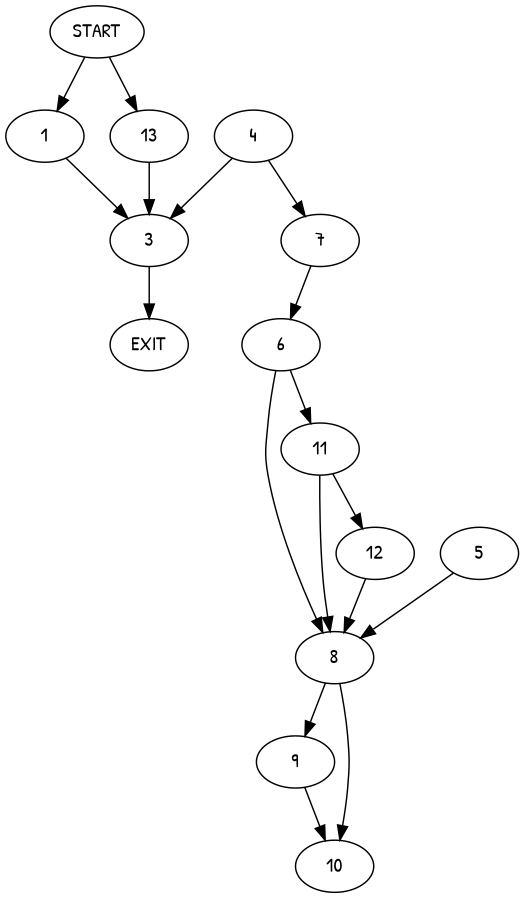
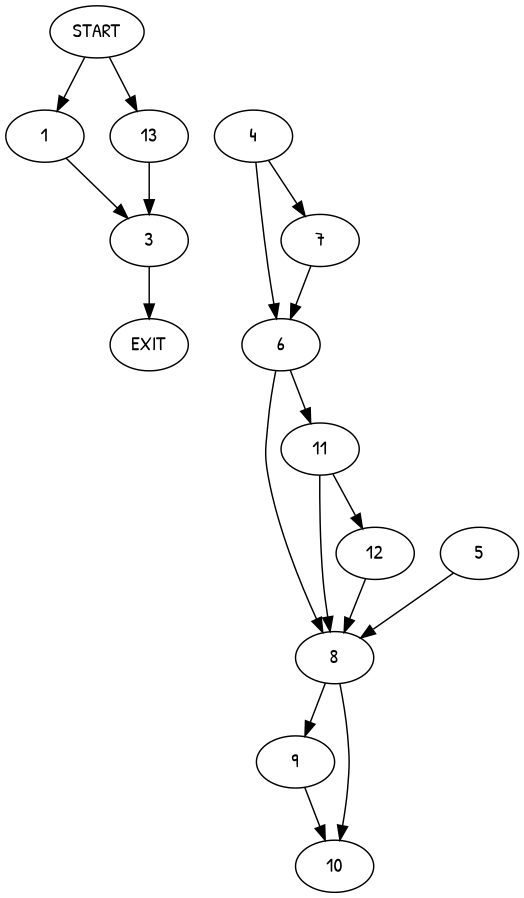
edge "4" -> "3": now "4" -> "6"
